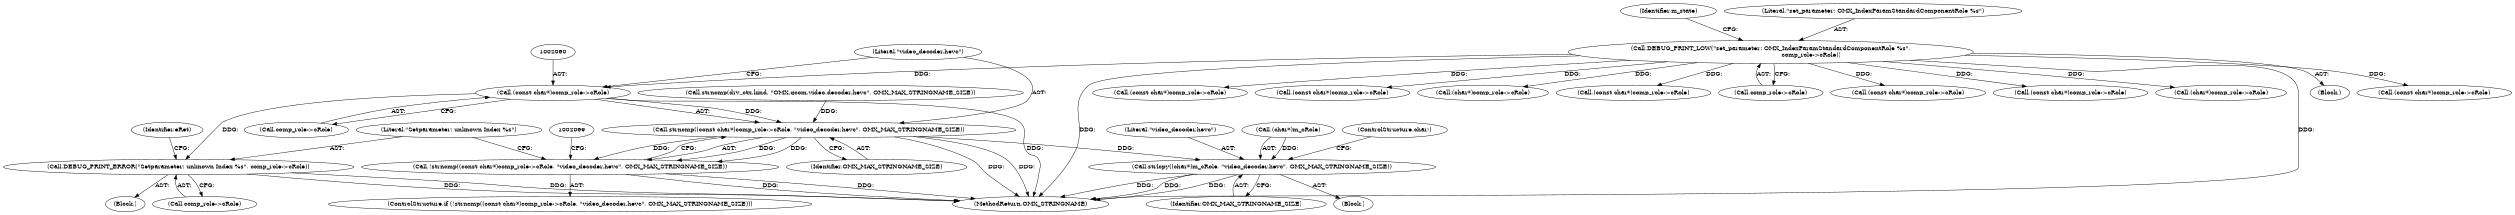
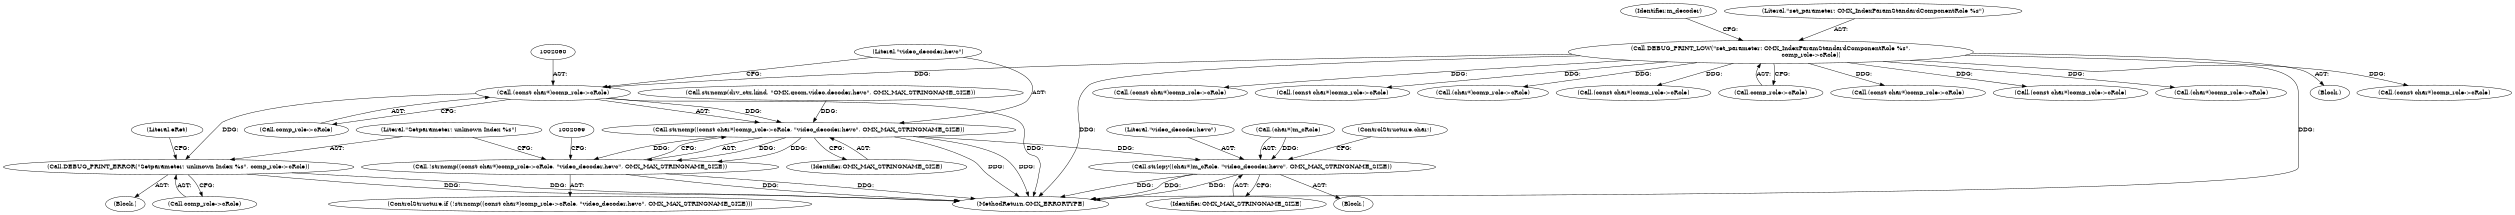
node "(Identifier,m_state)": label "(Identifier,m_state)" -> "(Identifier,m_decoder)"
node "(Identifier,eRet)": label "(Identifier,eRet)" -> "(Literal,eRet)"
node "(MethodReturn,OMX_STRINGNAME)": label "(MethodReturn,OMX_STRINGNAME)" -> "(MethodReturn,OMX_ERRORTYPE)"
